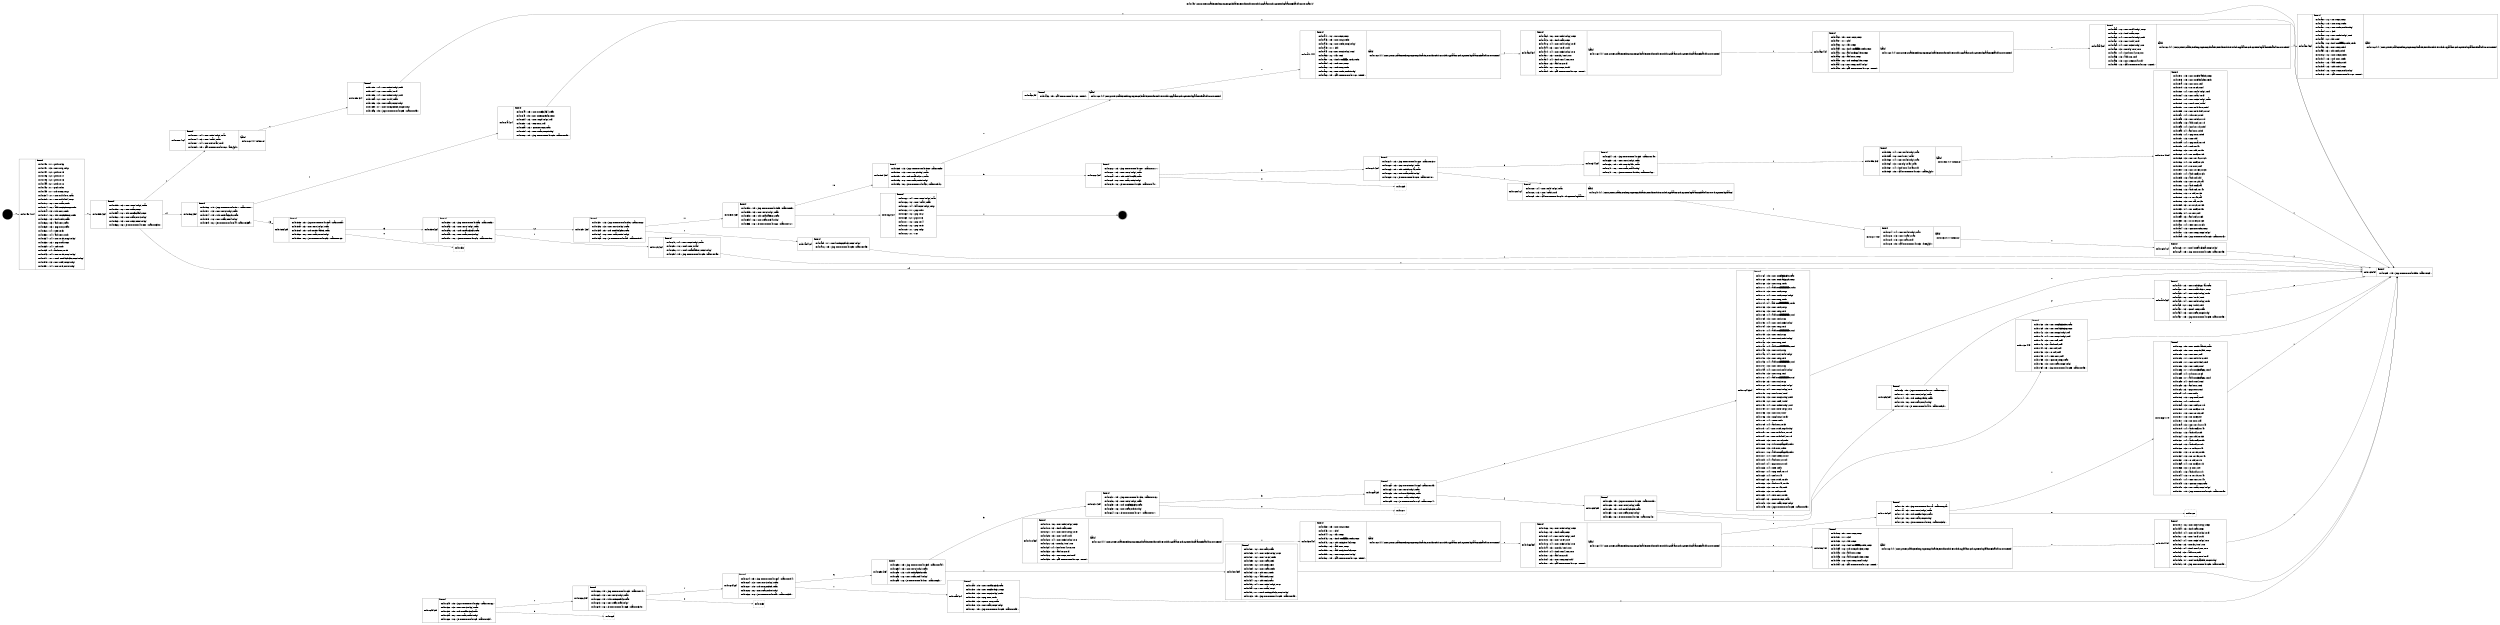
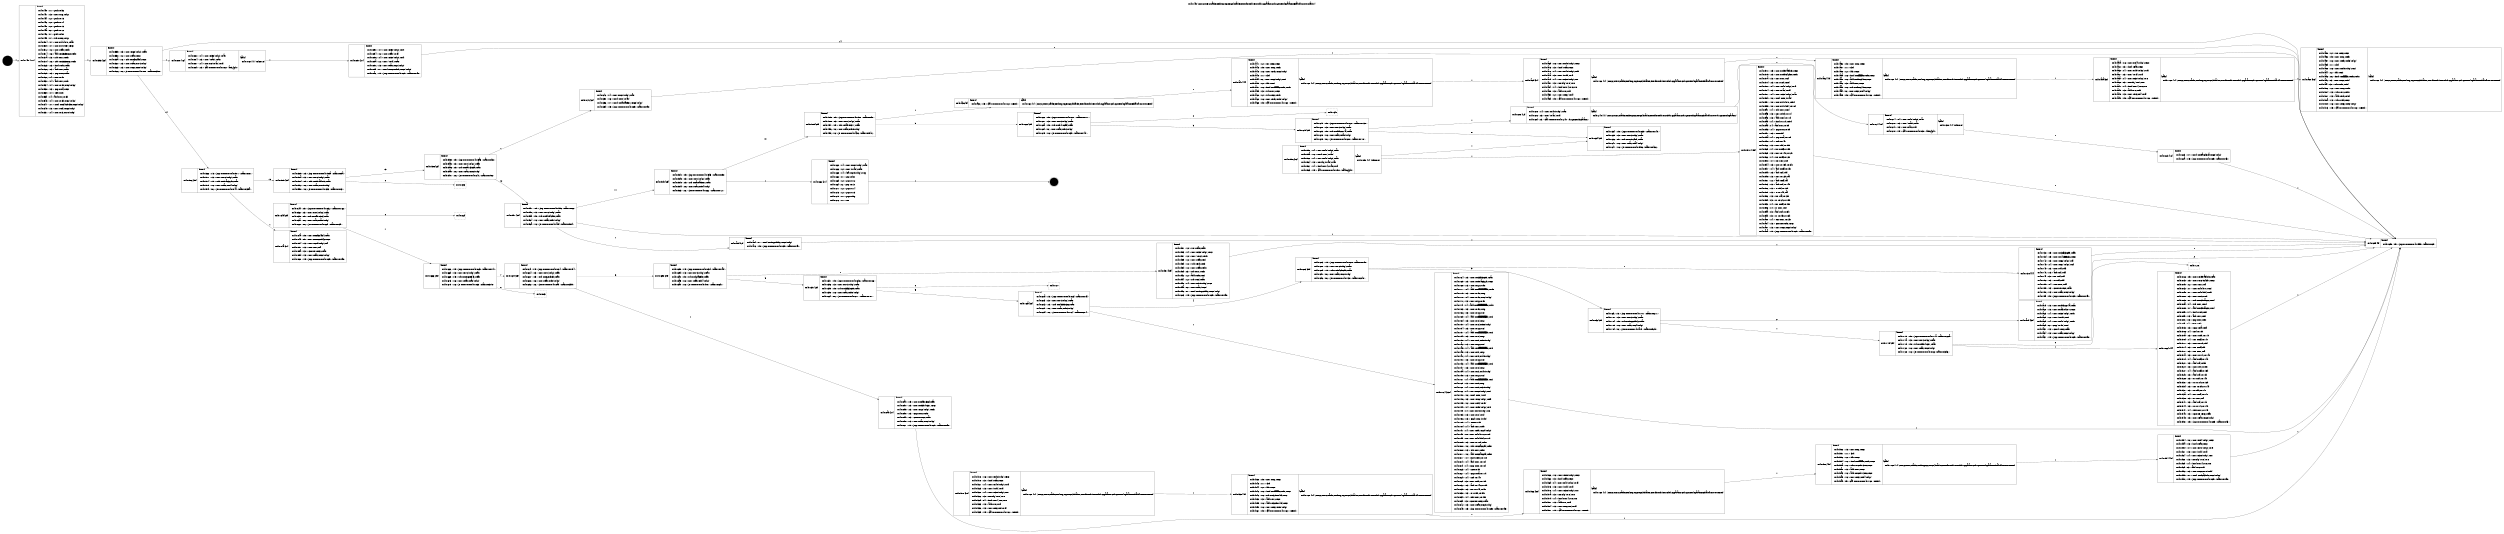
edge "0x40184a [27]" -> "0x401ce5 [5]": now "0x4015b7 [25]" -> "0x401ce5 [5]"
edge "0x401634 [25]" -> "0x401956 [26]": reversed
edge "0x401b66 [38]" -> "0x401715 [25]": now "0x4016fc [25]" -> "0x401715 [25]"
